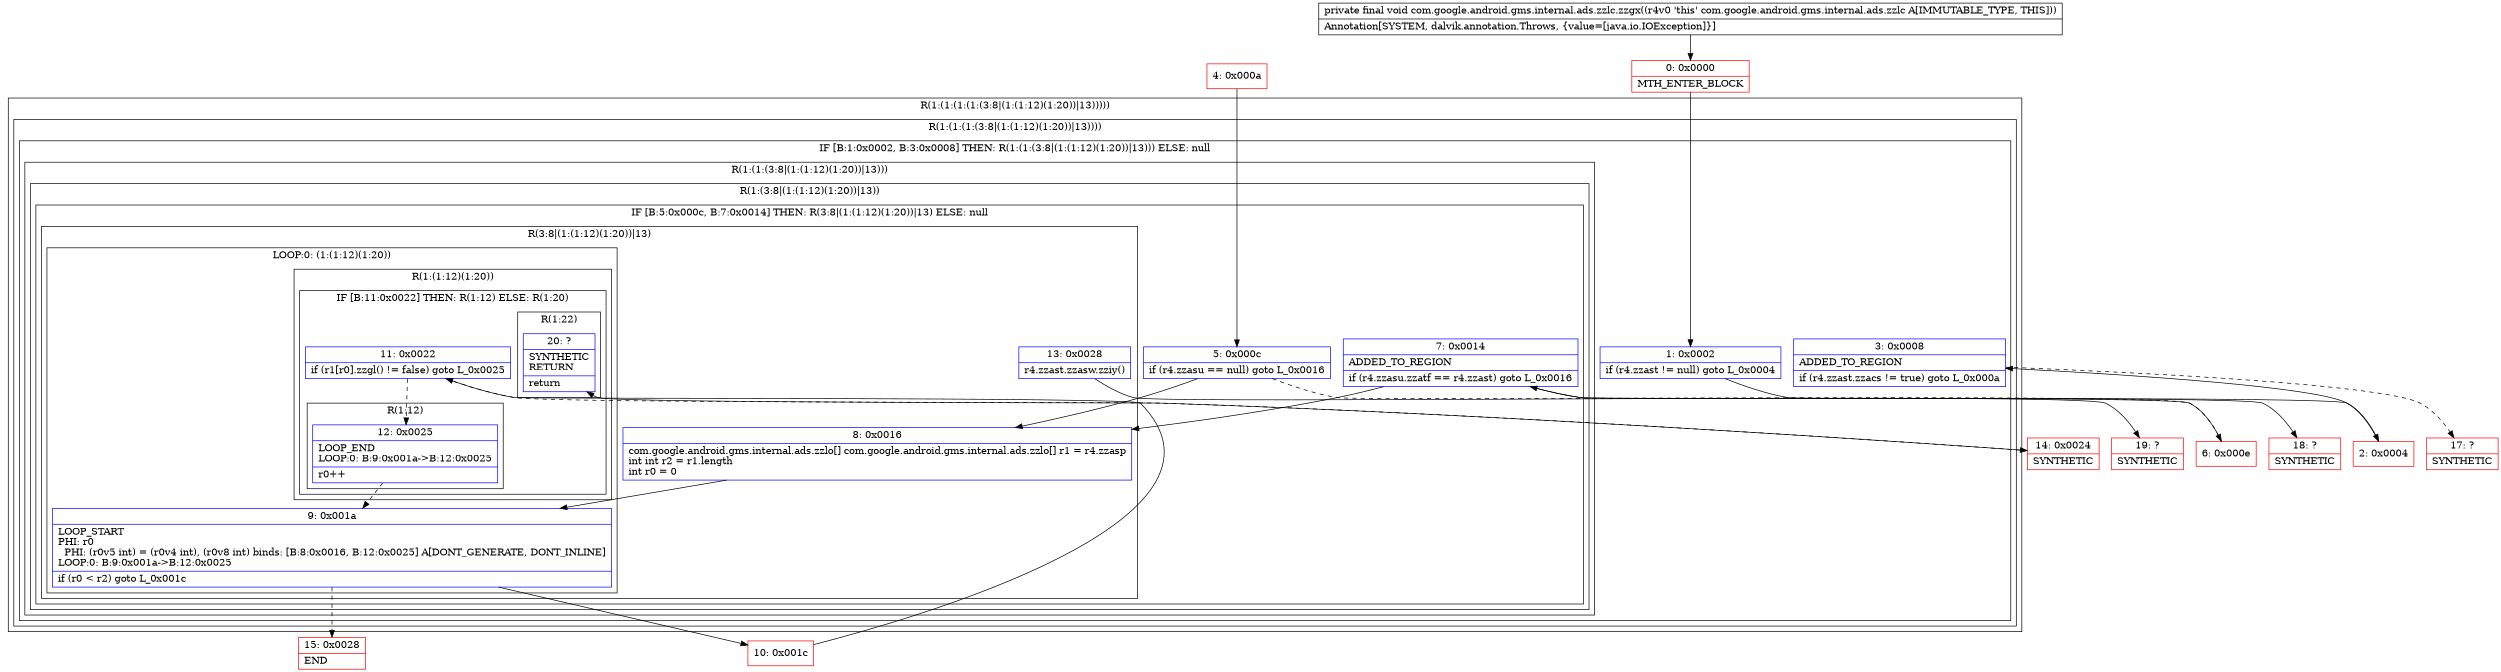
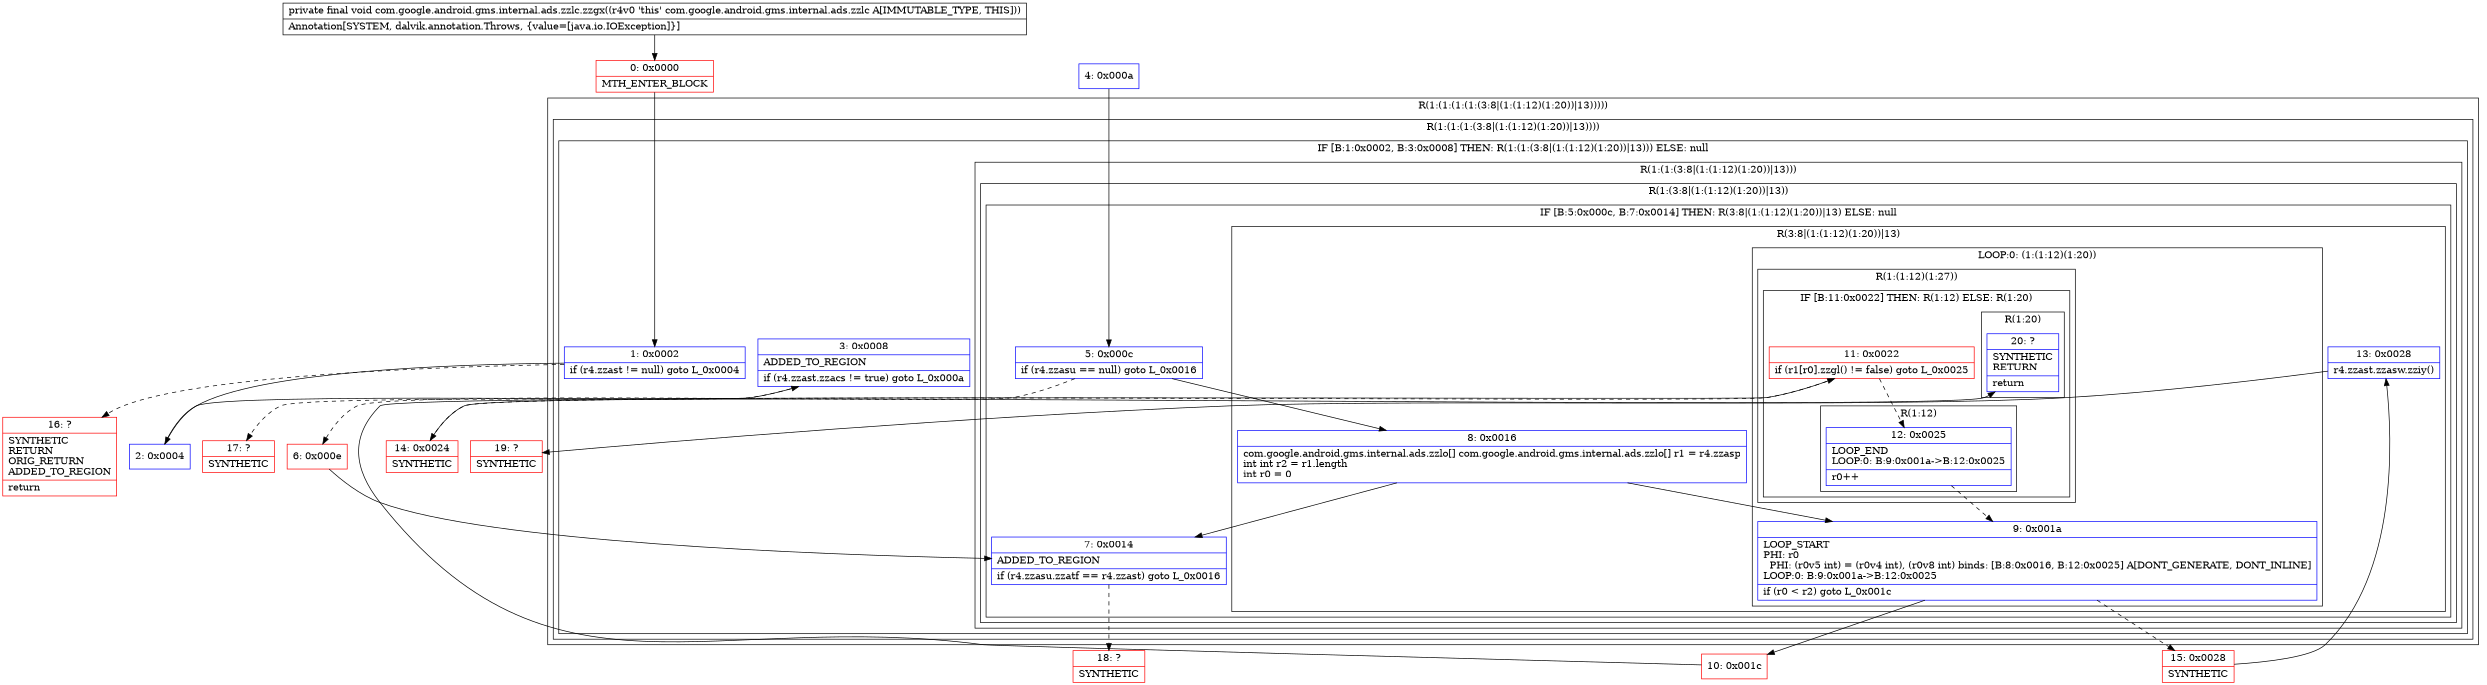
node "4: 0x000a": color red -> blue
cluster "R(1:(1:12)(1:20))": label "R(1:(1:12)(1:20))" -> "R(1:(1:12)(1:27))"
cluster "R(1:22)": label "R(1:22)" -> "R(1:20)"
node "11: 0x0022": color blue -> red
edge "7: 0x0014" -> "18: ?": style solid -> dashed
edge "7: 0x0014" -> "8: 0x0016": reversed
node "2: 0x0004": color red -> blue
node "16: ?": added
edge "15: 0x0028" -> "13: 0x0028": added
node "15: 0x0028": text "END" -> "SYNTHETIC"
